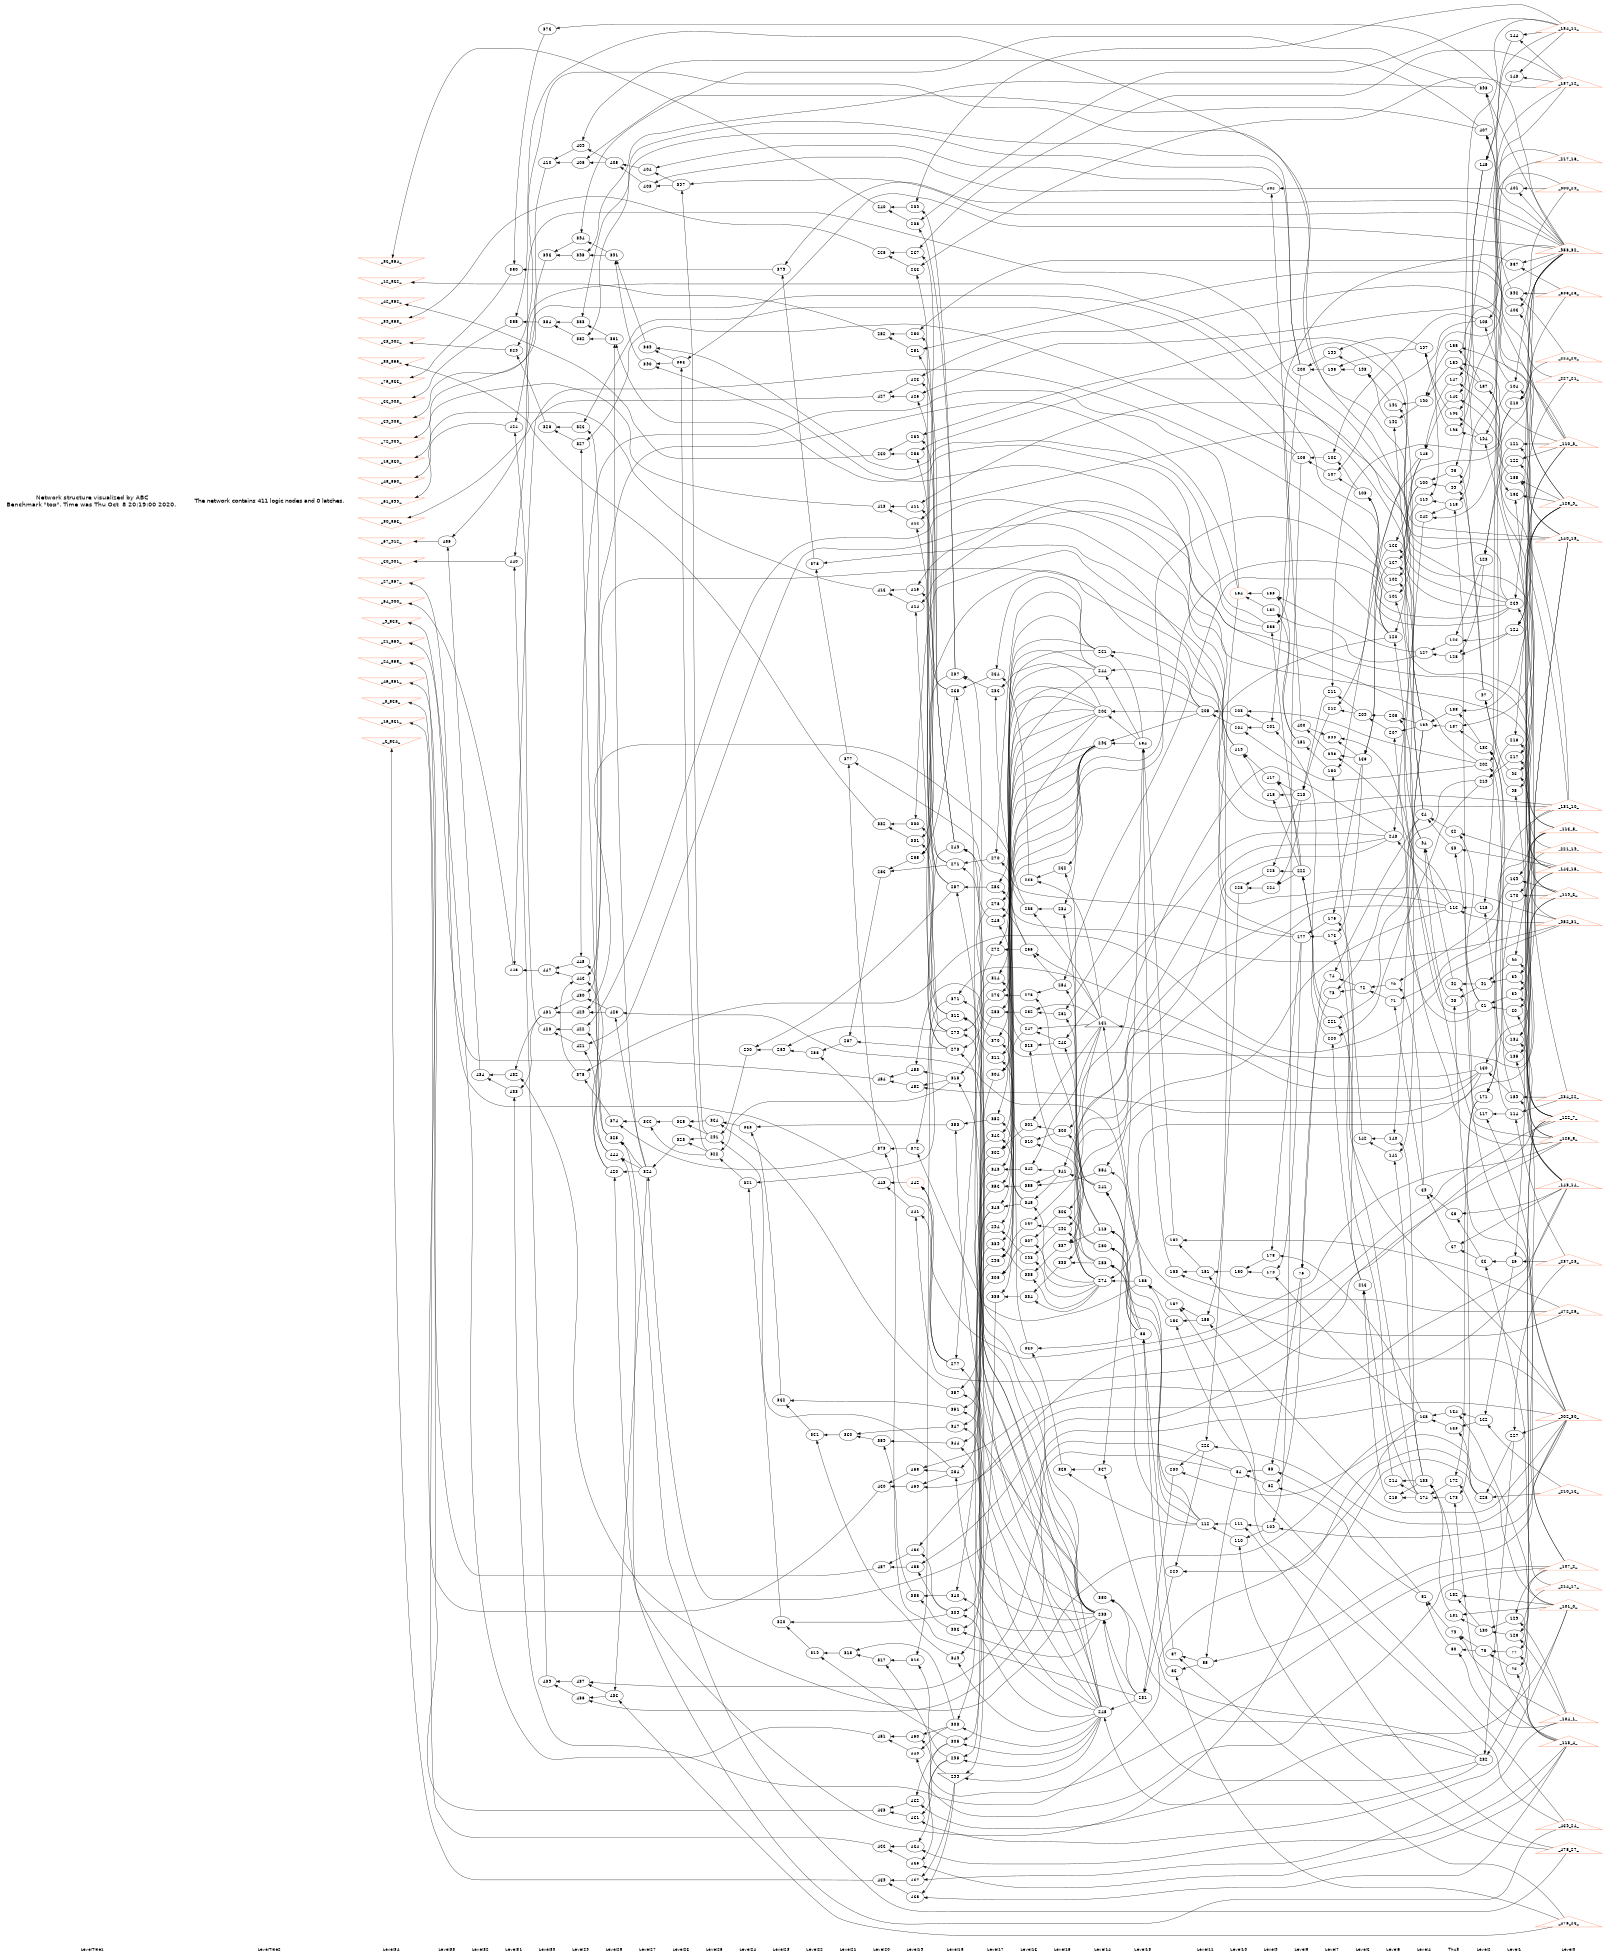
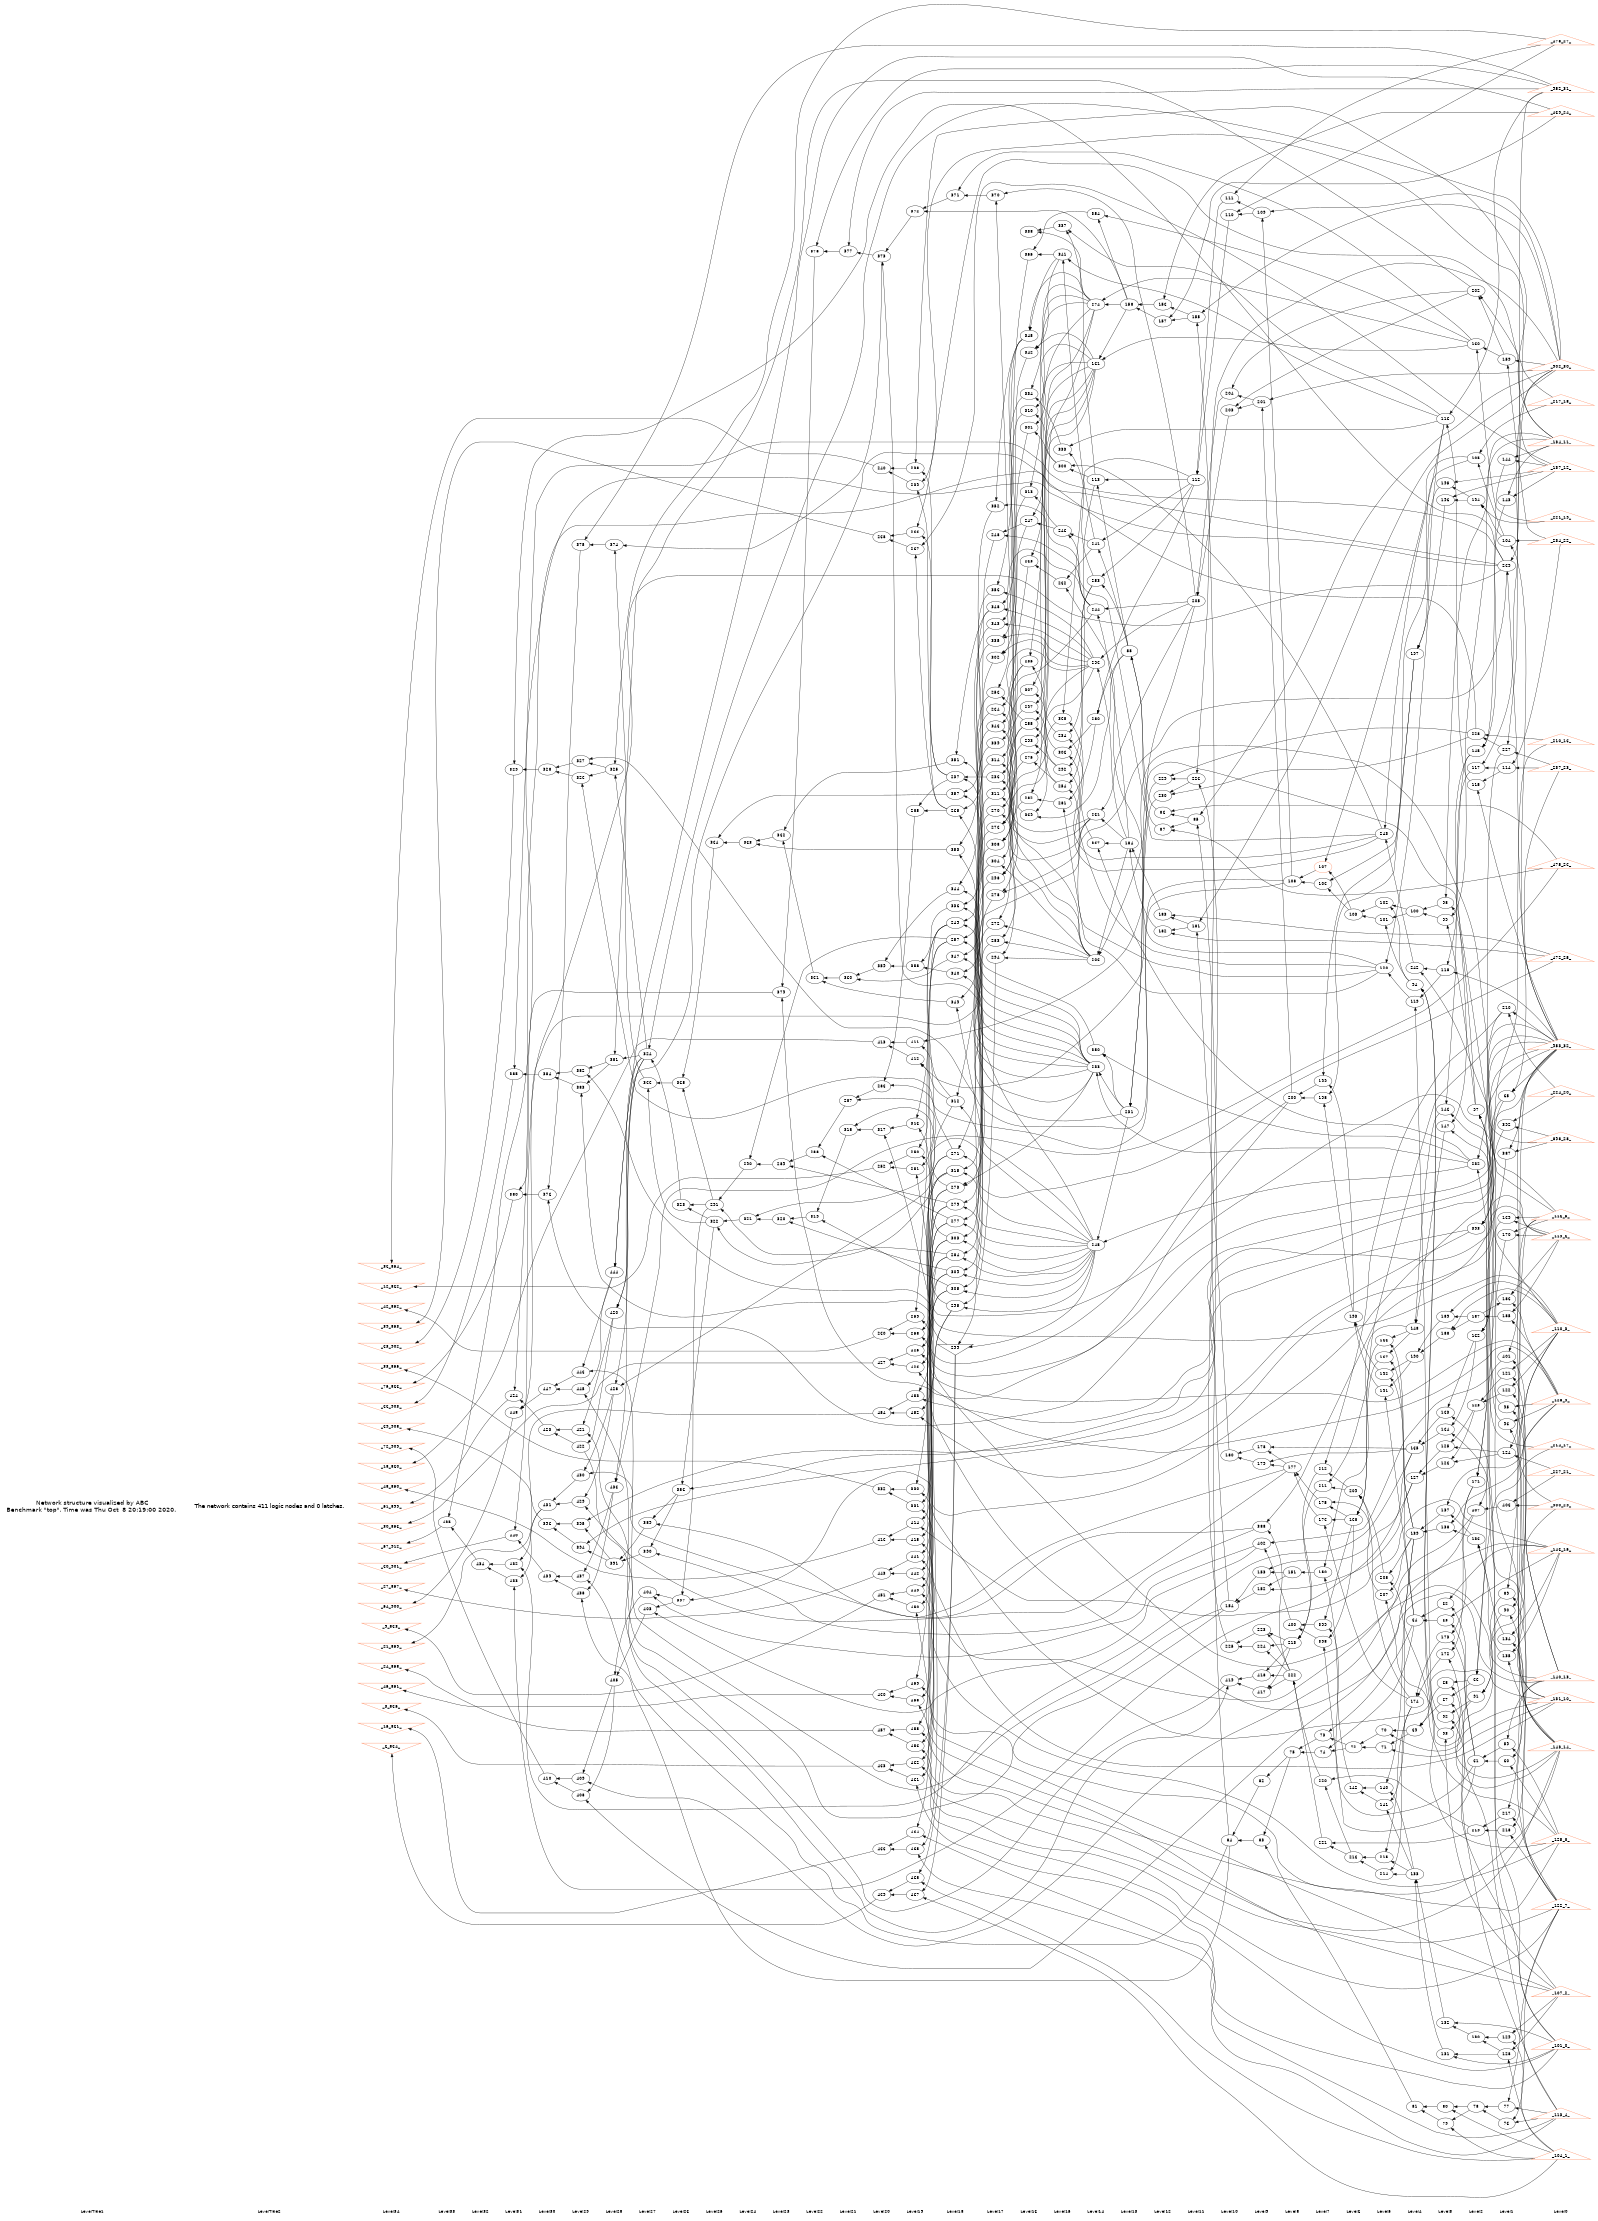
node "107": color black -> coral
edge "419" -> "422": reversed
node "154": color coral -> black
edge "400" -> "399": reversed
node "161": shape triangle -> ellipse
edge "375" -> "446": now "375" -> "376"
node "442": color coral -> black
edge "338" -> "339": removed
edge "81" -> "82": removed
edge "130" -> "131": now "128" -> "131"
edge "_113_4_" -> "468": now "_104_1_" -> "468"
node "Thu3": label "Thu3" -> "Level3"
node "Level12": added
